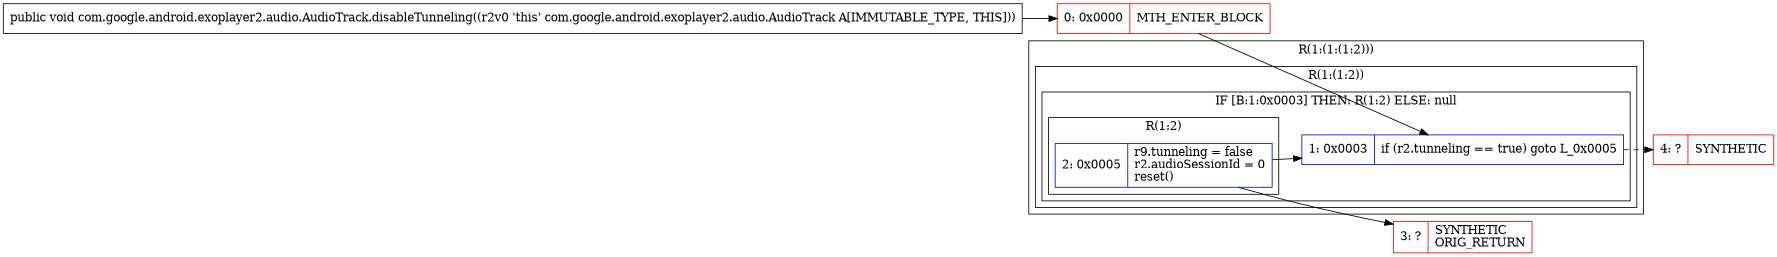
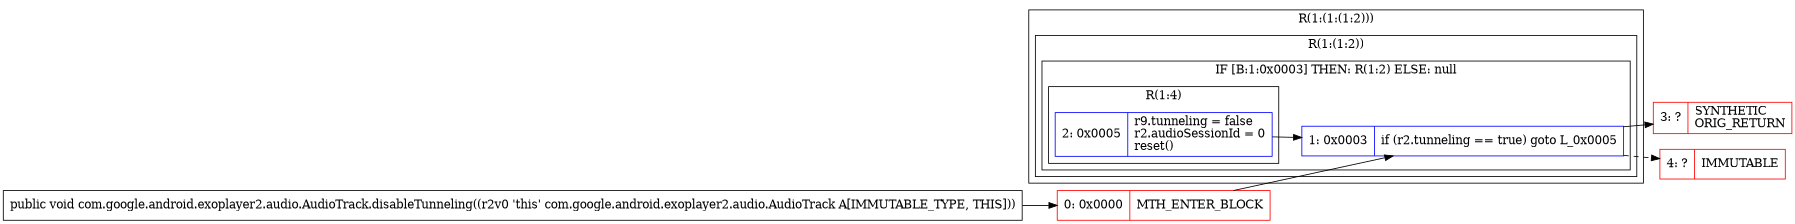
cluster "R(1:2)": label "R(1:2)" -> "R(1:4)"
node "4: ?": text "SYNTHETIC" -> "IMMUTABLE"
edge "2: 0x0005" -> "3: ?": now "1: 0x0003" -> "3: ?"
